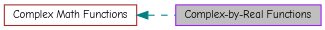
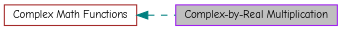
node "Complex-by-Real Functions": label "Complex-by-Real Functions" -> "Complex-by-Real Multiplication"
